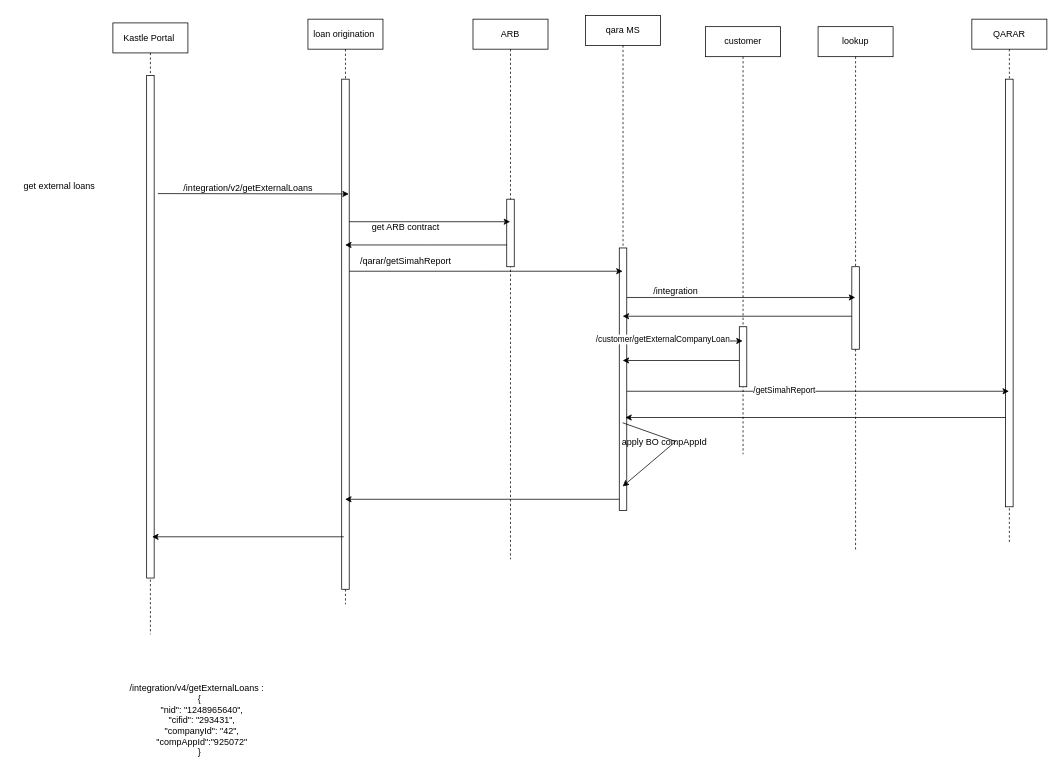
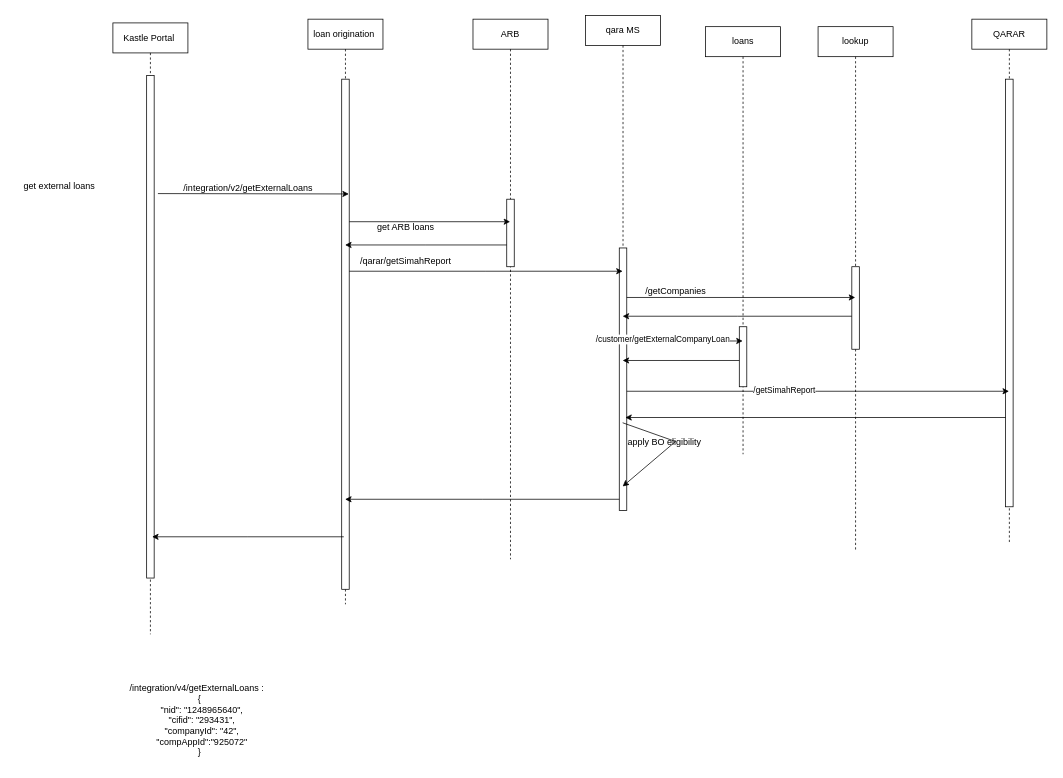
node "customer": label "customer" -> "loans"
node "get ARB contract": label "get ARB contract" -> "get ARB loans"
node "/integration": label "/integration" -> "/getCompanies"
node "apply BO compAppId": label "apply BO compAppId" -> "apply BO eligibility"
